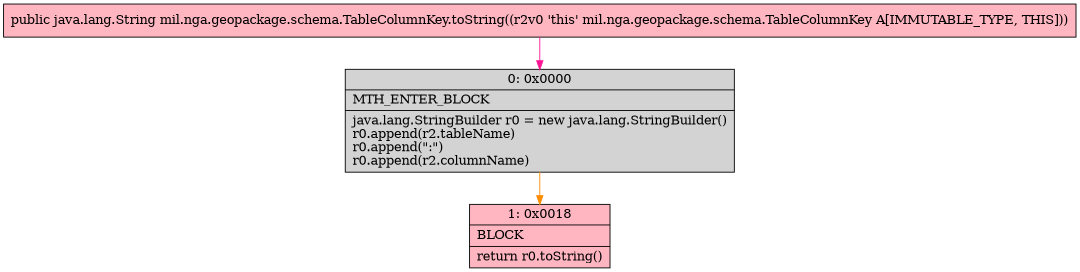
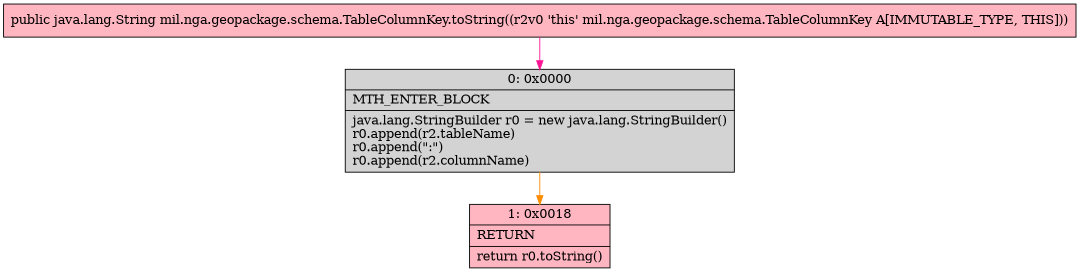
node "1: 0x0018": text "BLOCK" -> "RETURN"
